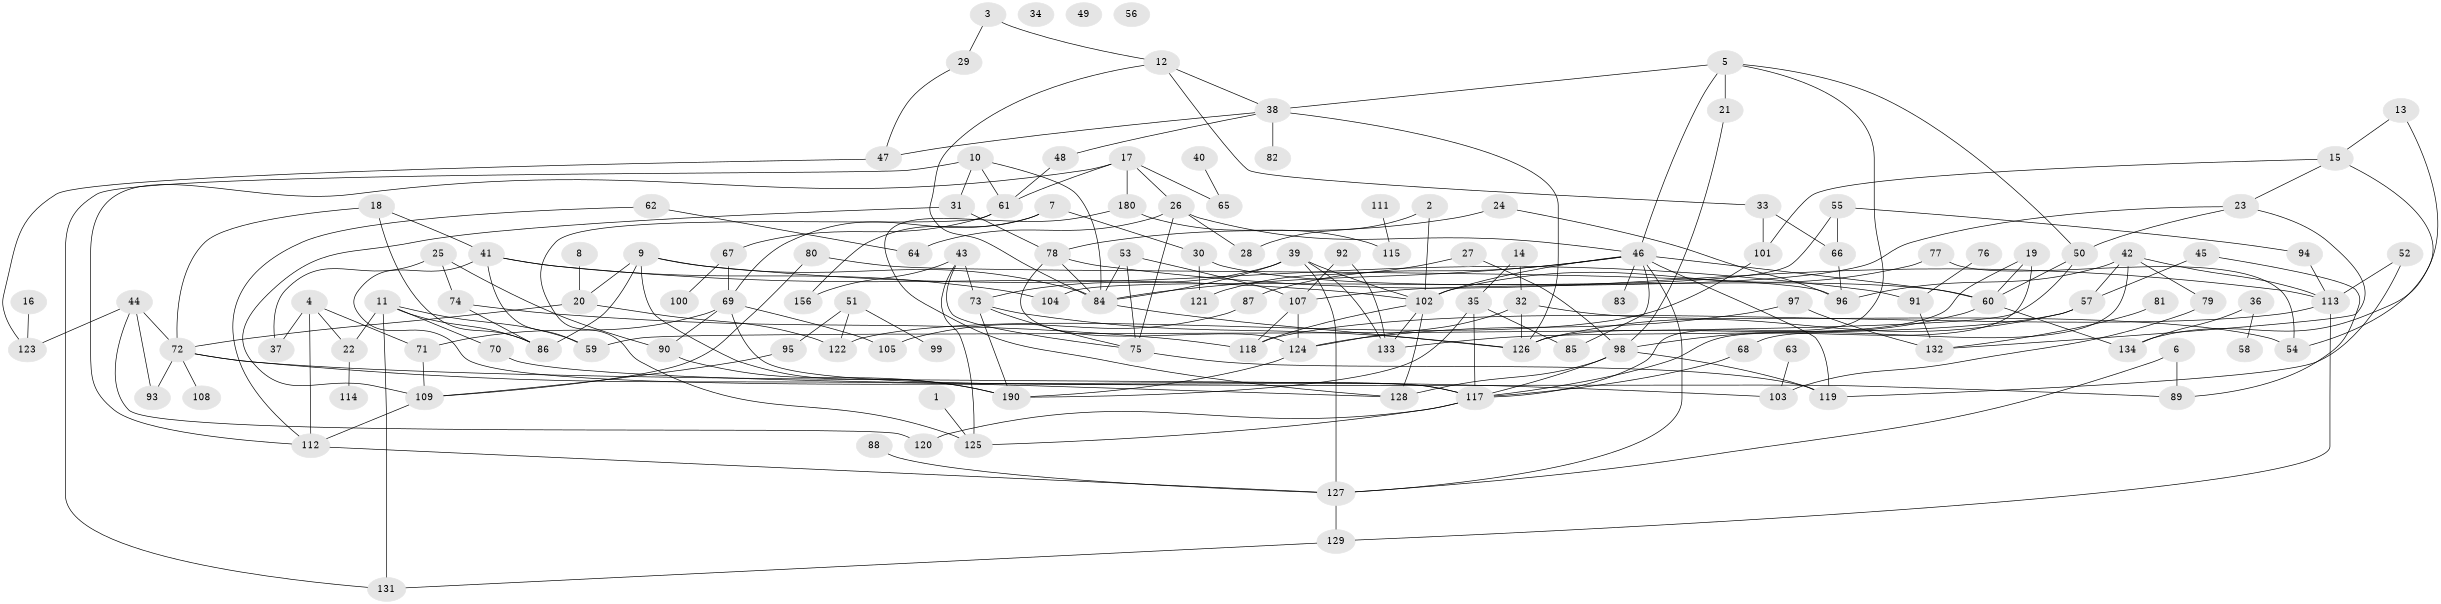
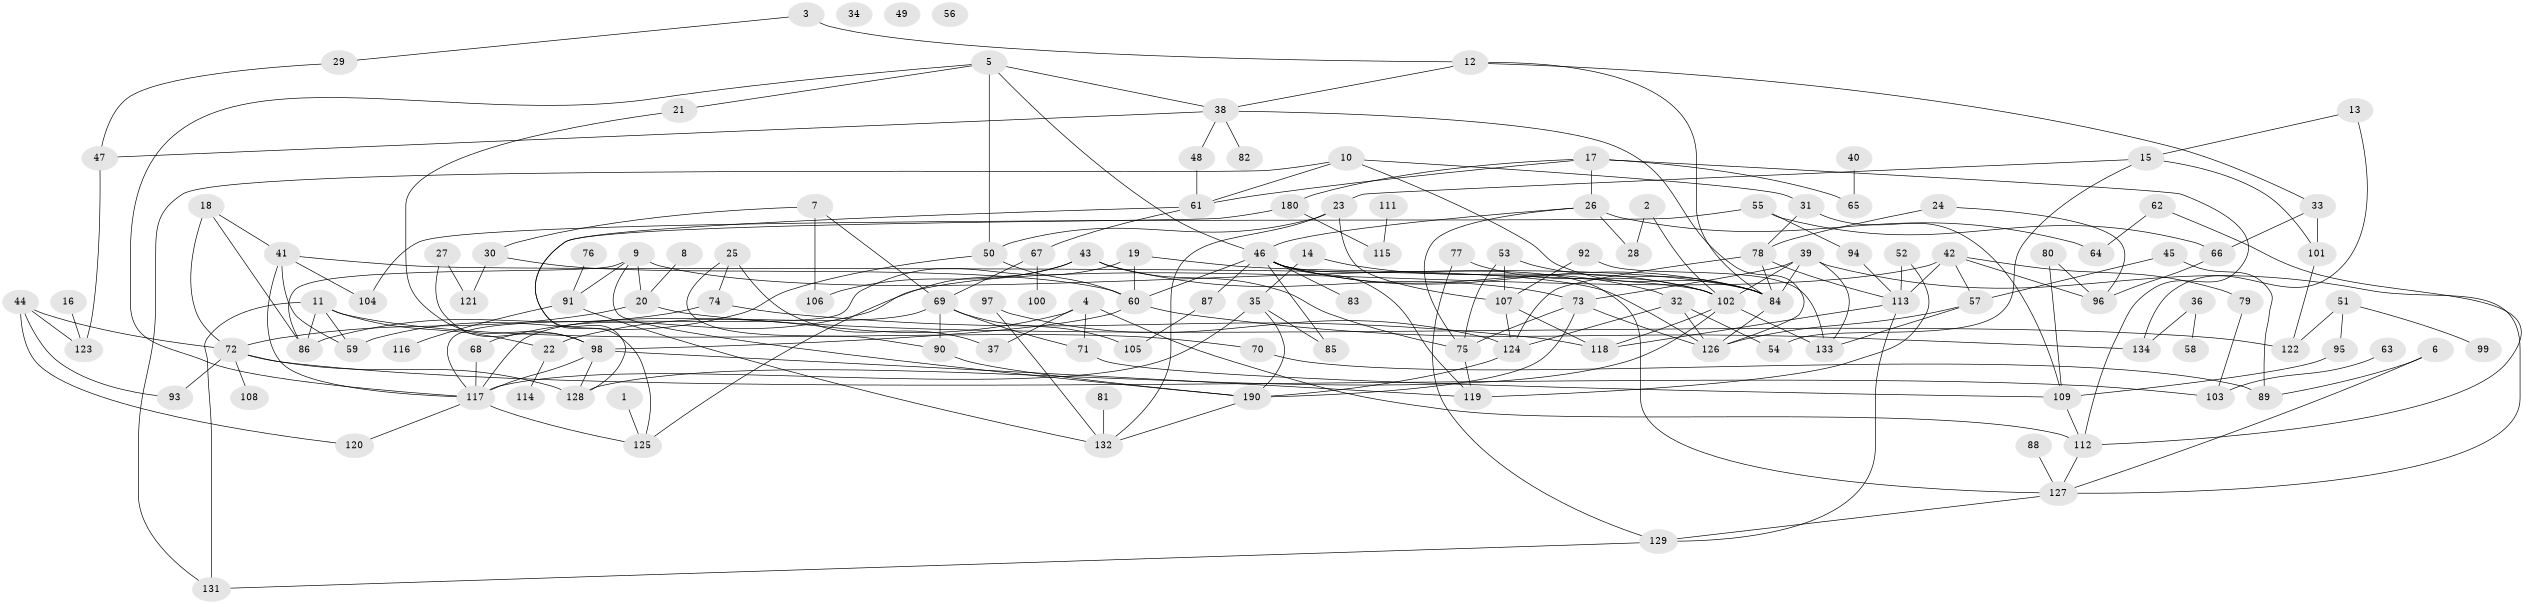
edge "77" -- "54": now "77" -- "129"
node "156": label "156" -> "106"
node "116": added
edge "190" -- "132": added
